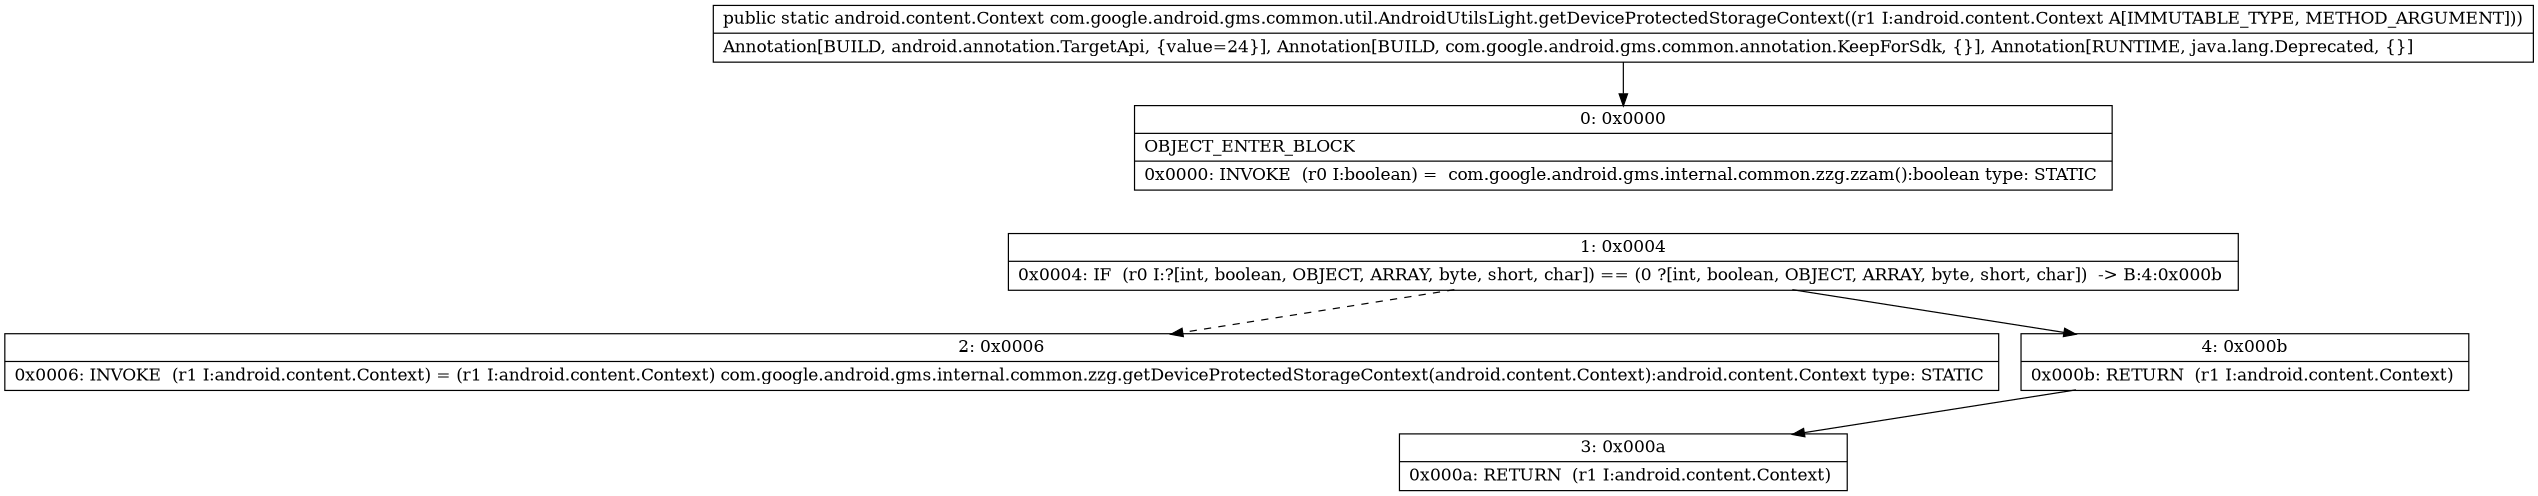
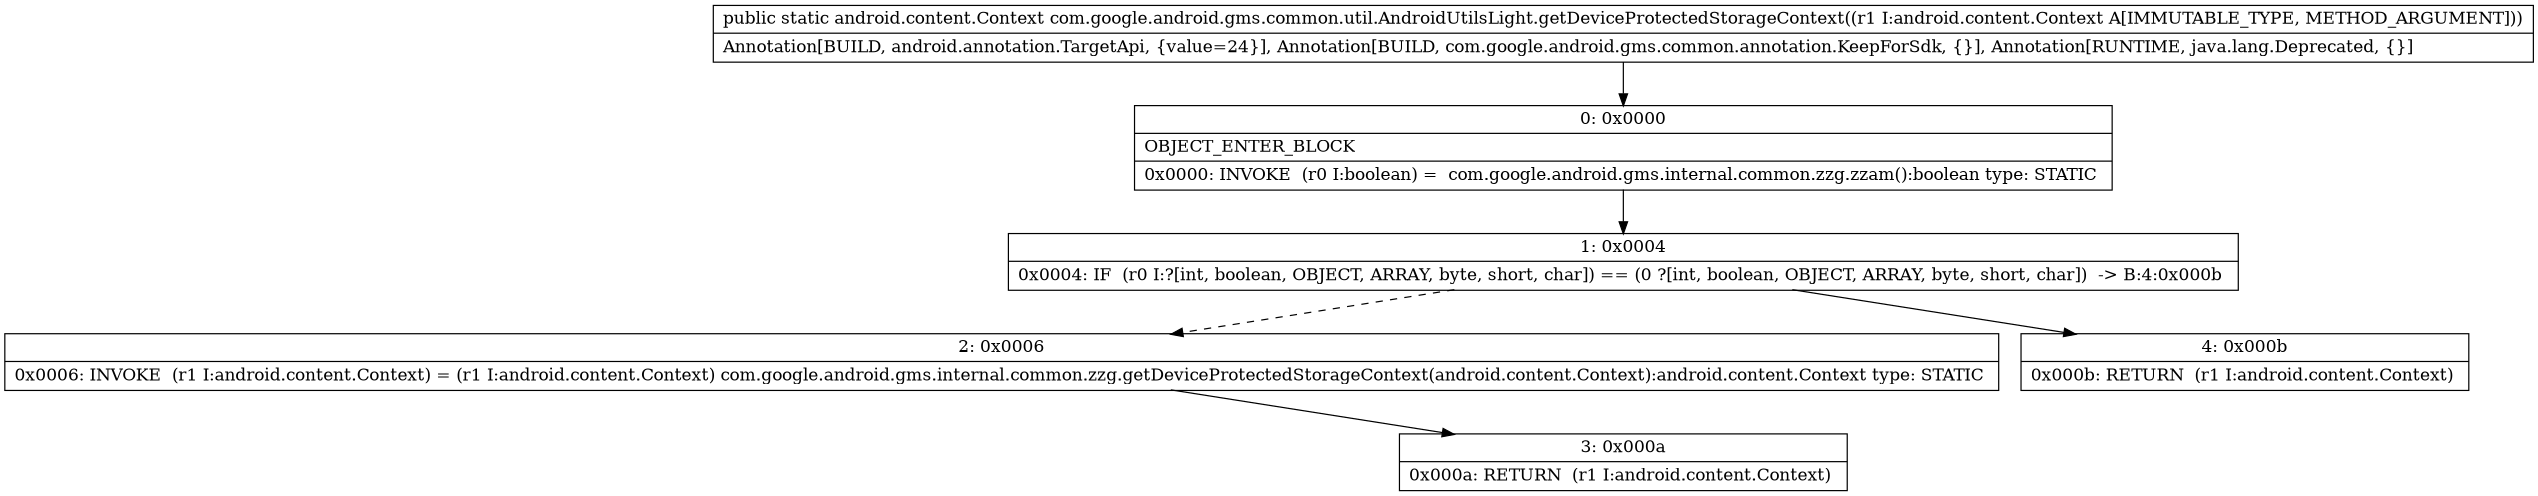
edge "0: 0x0000" -> "1: 0x0004": added
edge "4: 0x000b" -> "3: 0x000a": now "2: 0x0006" -> "3: 0x000a"
